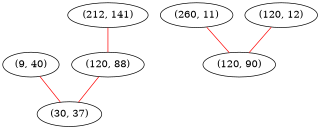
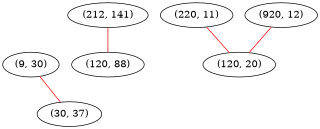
node "(260, 11)": label "(260, 11)" -> "(220, 11)"
node "(120, 12)": label "(120, 12)" -> "(920, 12)"
node "(9, 40)": label "(9, 40)" -> "(9, 30)"
node "(120, 90)": label "(120, 90)" -> "(120, 20)"
edge "(120, 88)" -- "(30, 37)": removed
